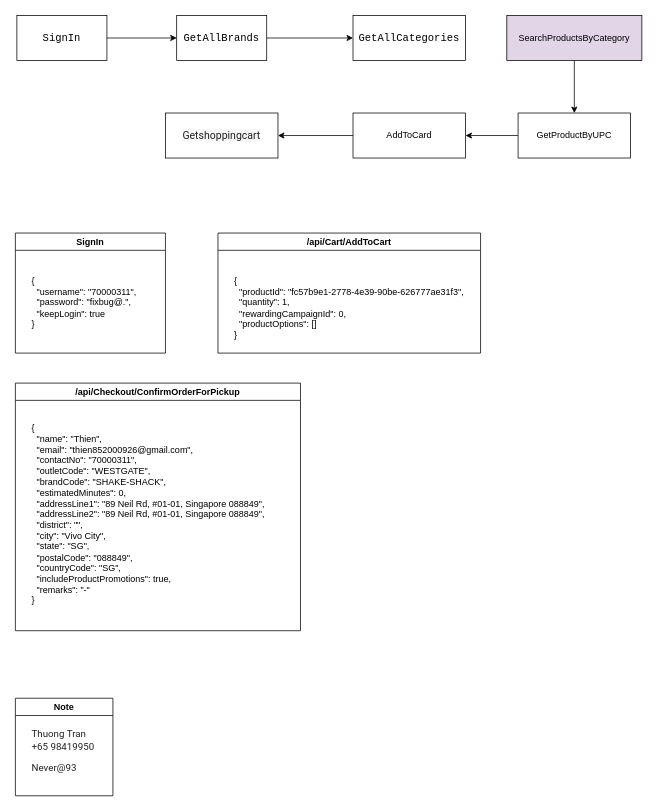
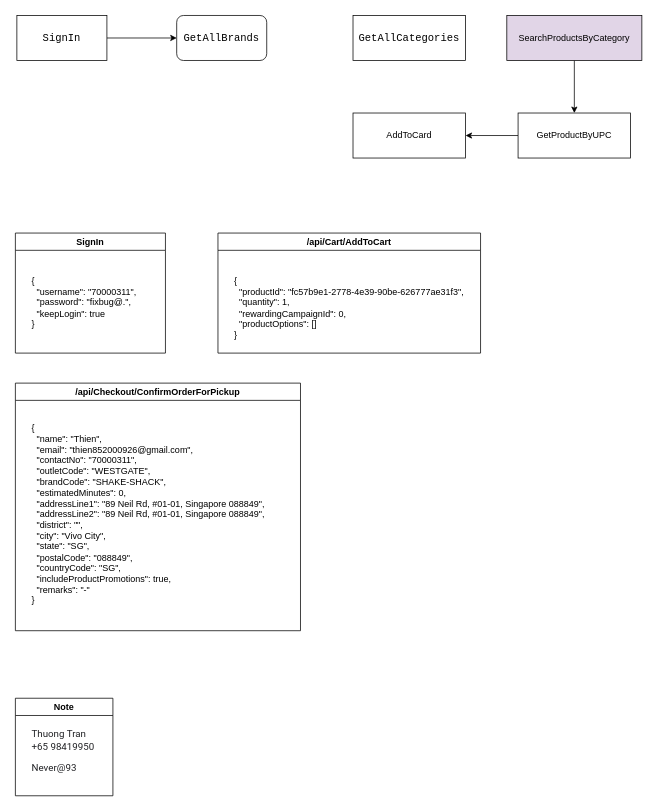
node "GetAllBrands": shape rectangle -> rounded rectangle
edge "GetAllBrands" -> "GetAllCategories": removed
node "Getshoppingcart": removed
edge "AddToCard" -> "Getshoppingcart": removed
